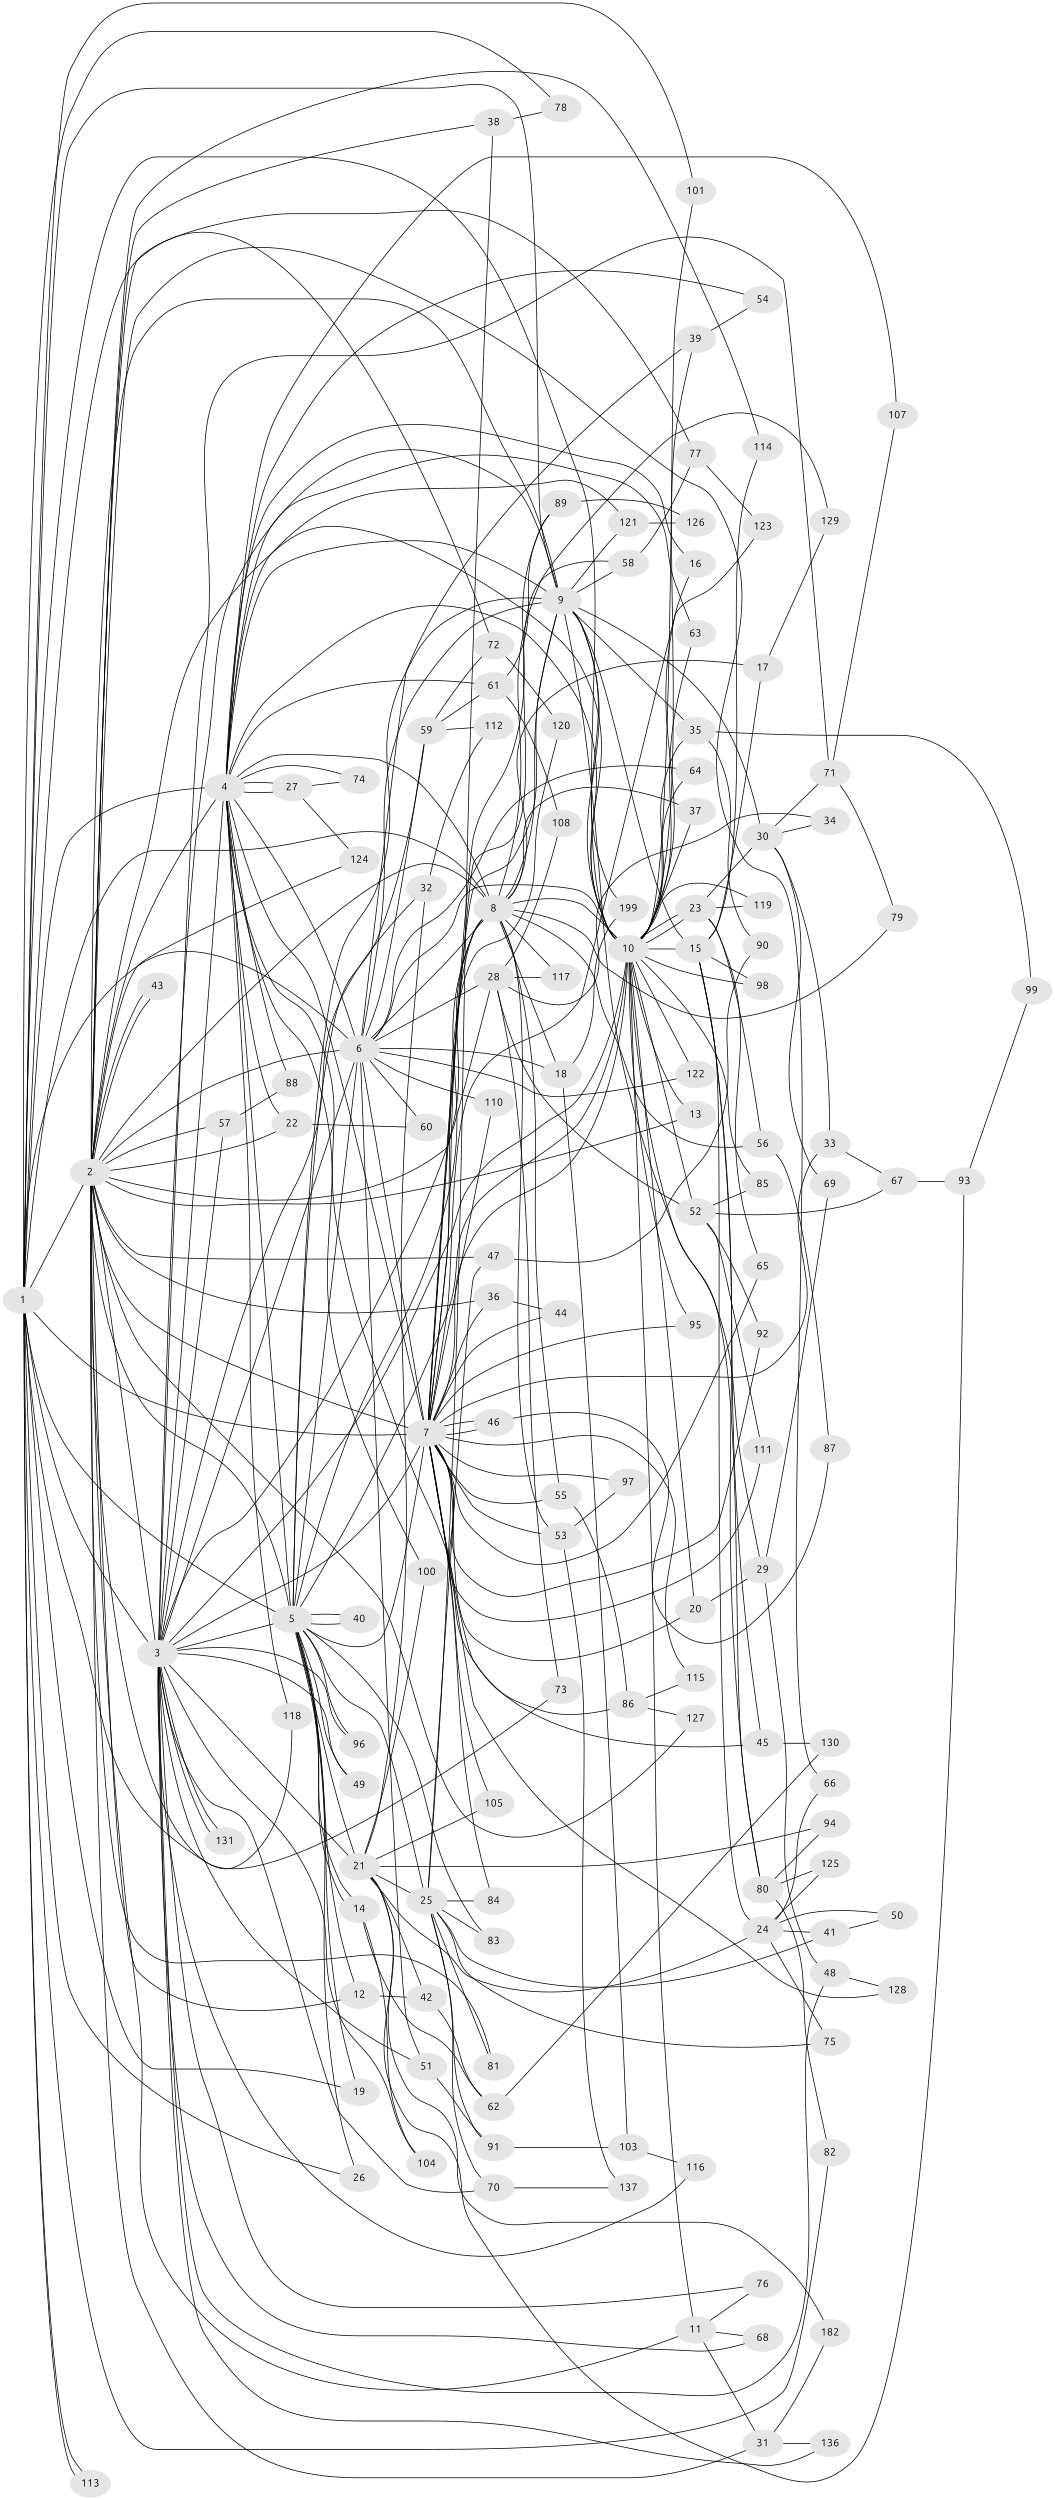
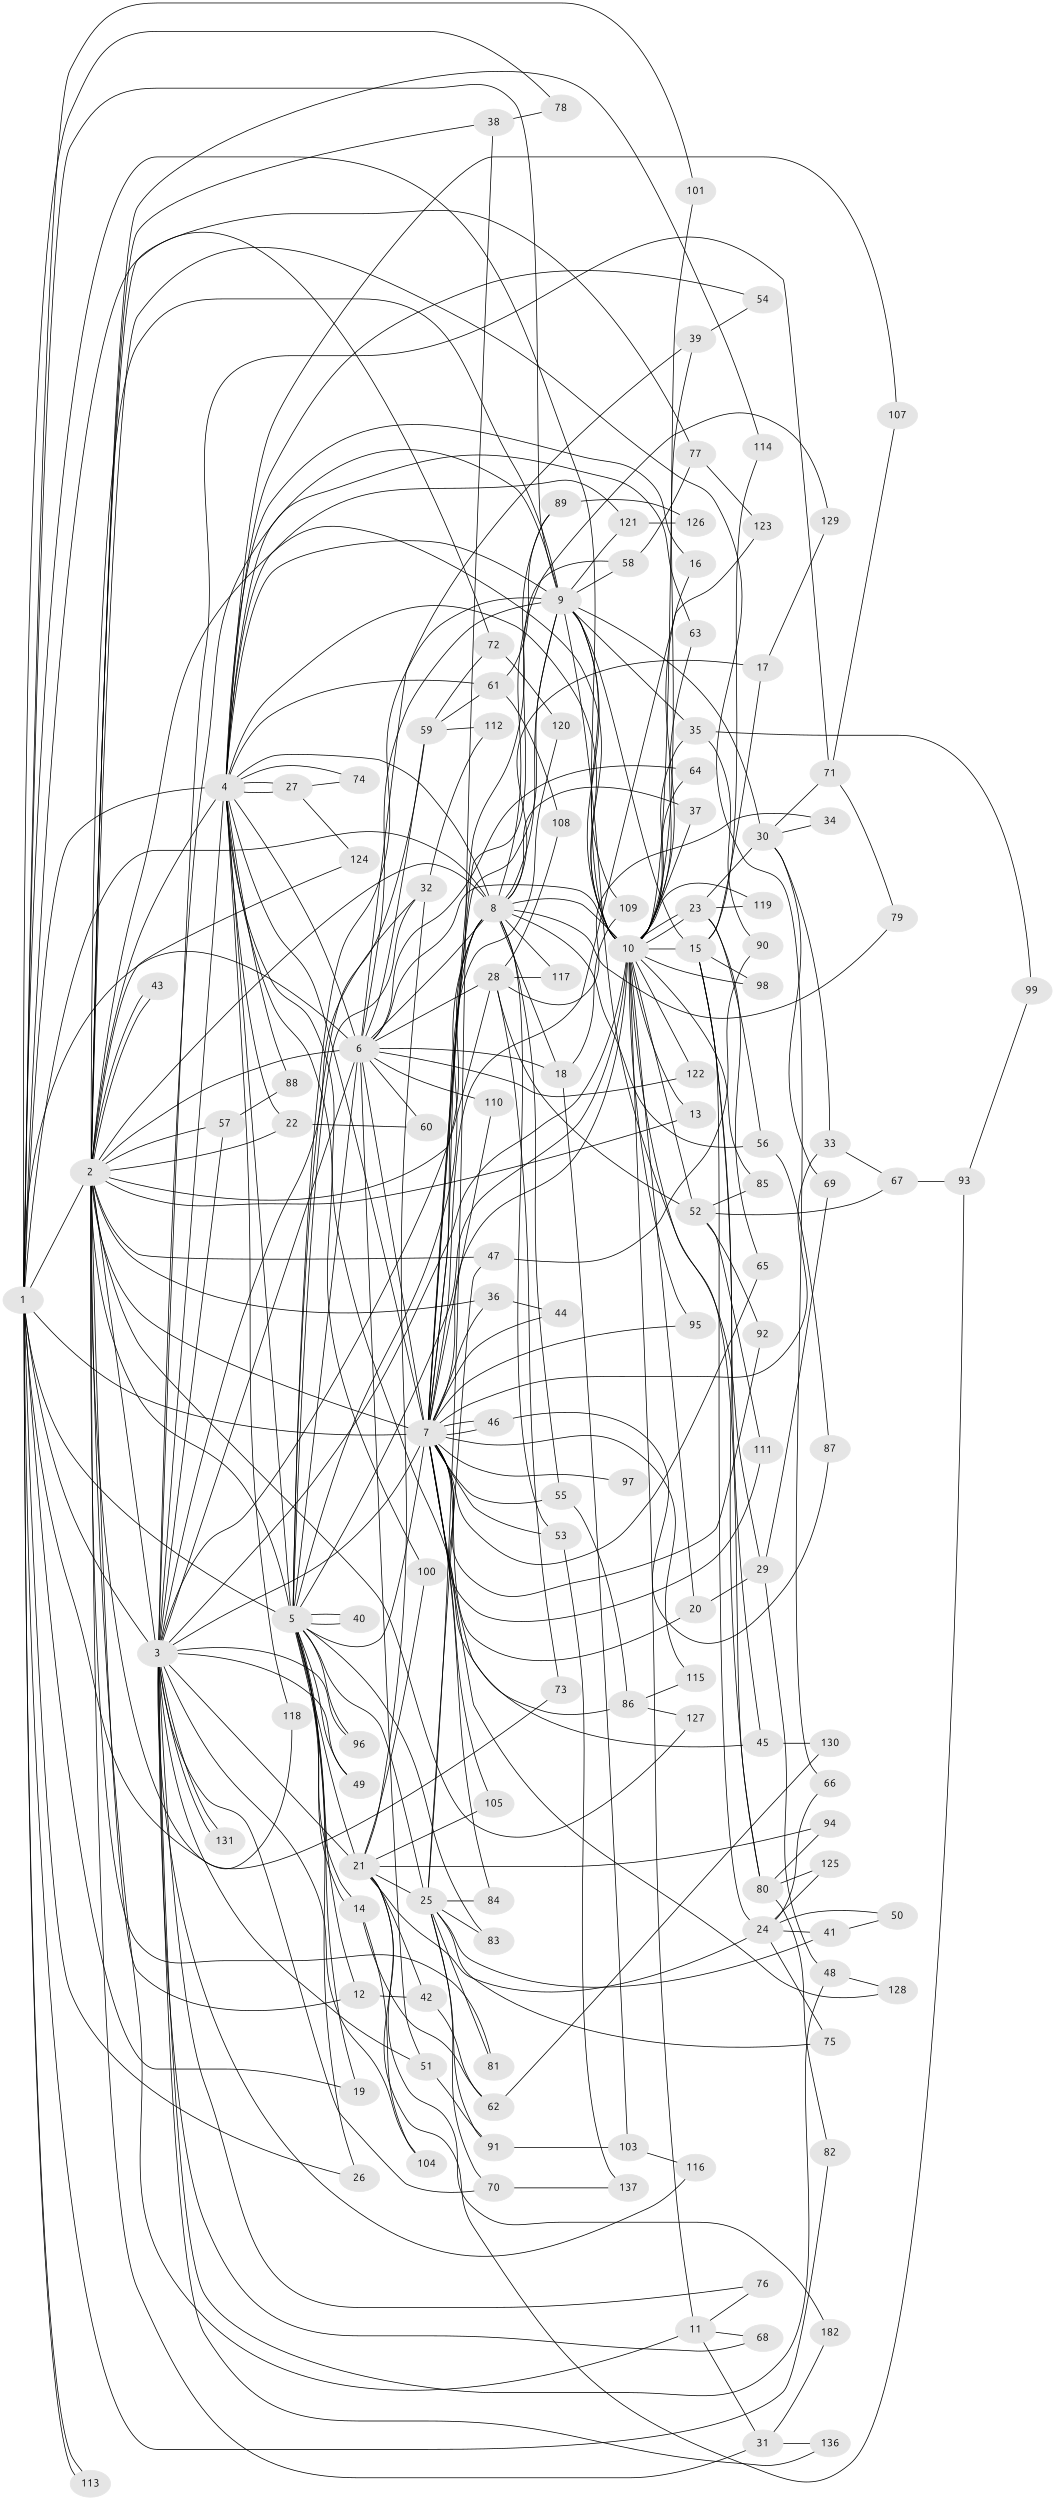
node "199": label "199" -> "109"
edge "97" -- "53": removed
edge "5" -- "3": now "5" -- "32"
